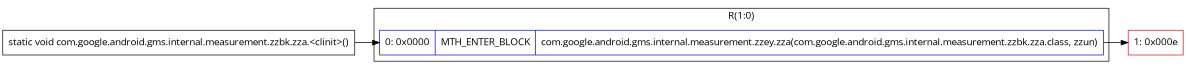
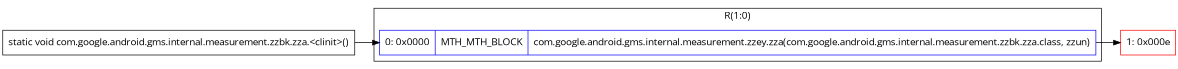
node "0: 0x0000": text "MTH_ENTER_BLOCK" -> "MTH_MTH_BLOCK"
